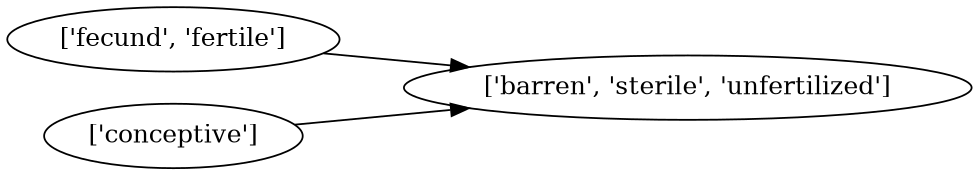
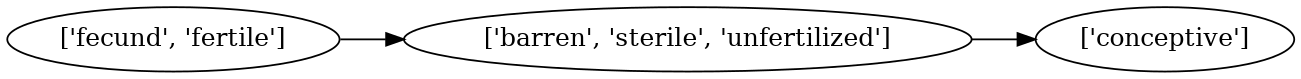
edge "['conceptive']" -> "['barren', 'sterile', 'unfertilized']": reversed
